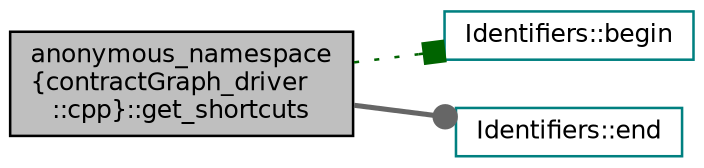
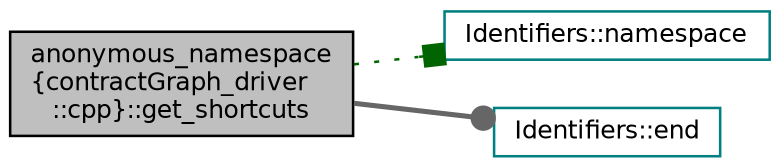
node "Identifiers::begin": label "Identifiers::begin" -> "Identifiers::namespace"
